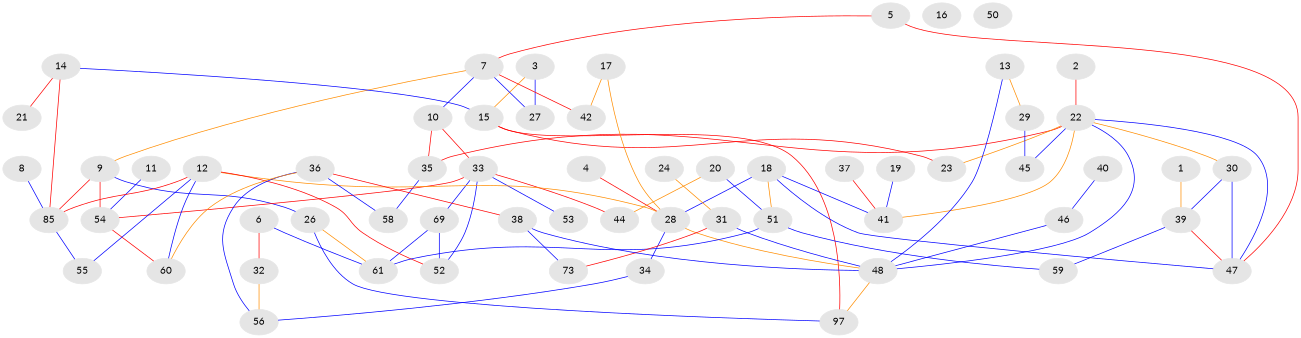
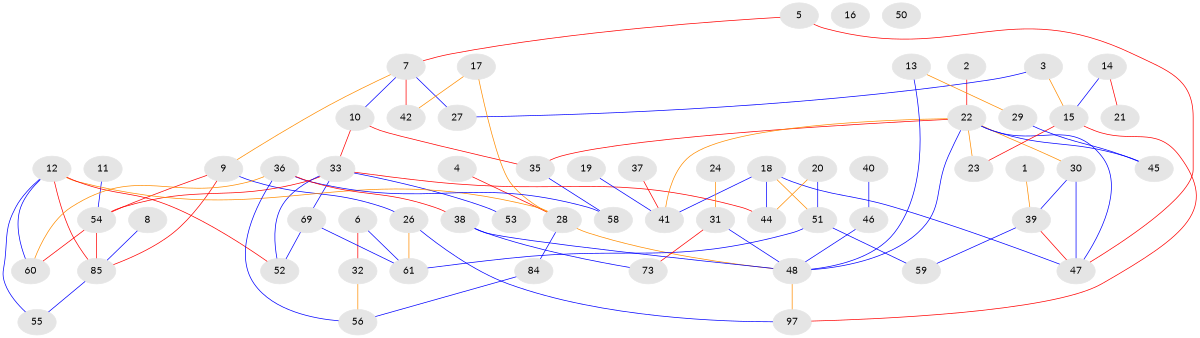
edge "14" -- "85": now "54" -- "85"
edge "18" -- "28": now "18" -- "44"
node "34": label "34" -> "84"
